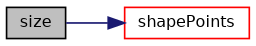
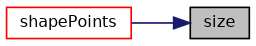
edge "size" -> "shapePoints": reversed
